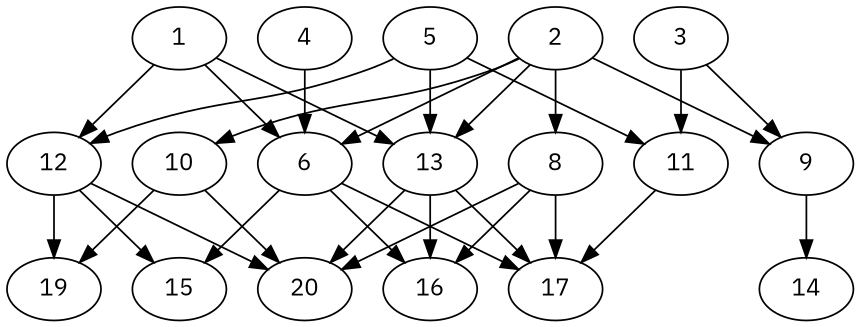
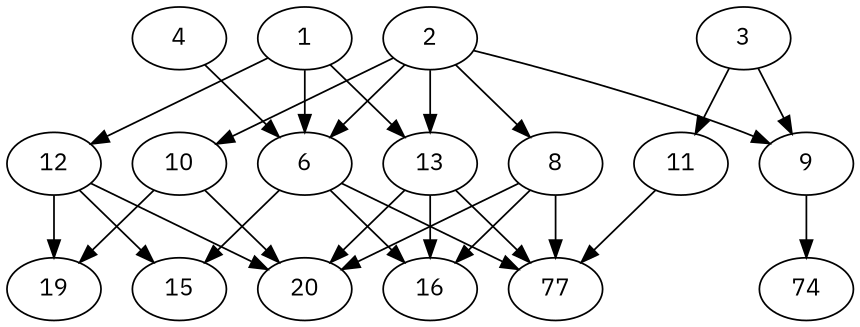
node "5": removed
node "17": label "17" -> "77"
node "14": label "14" -> "74"
